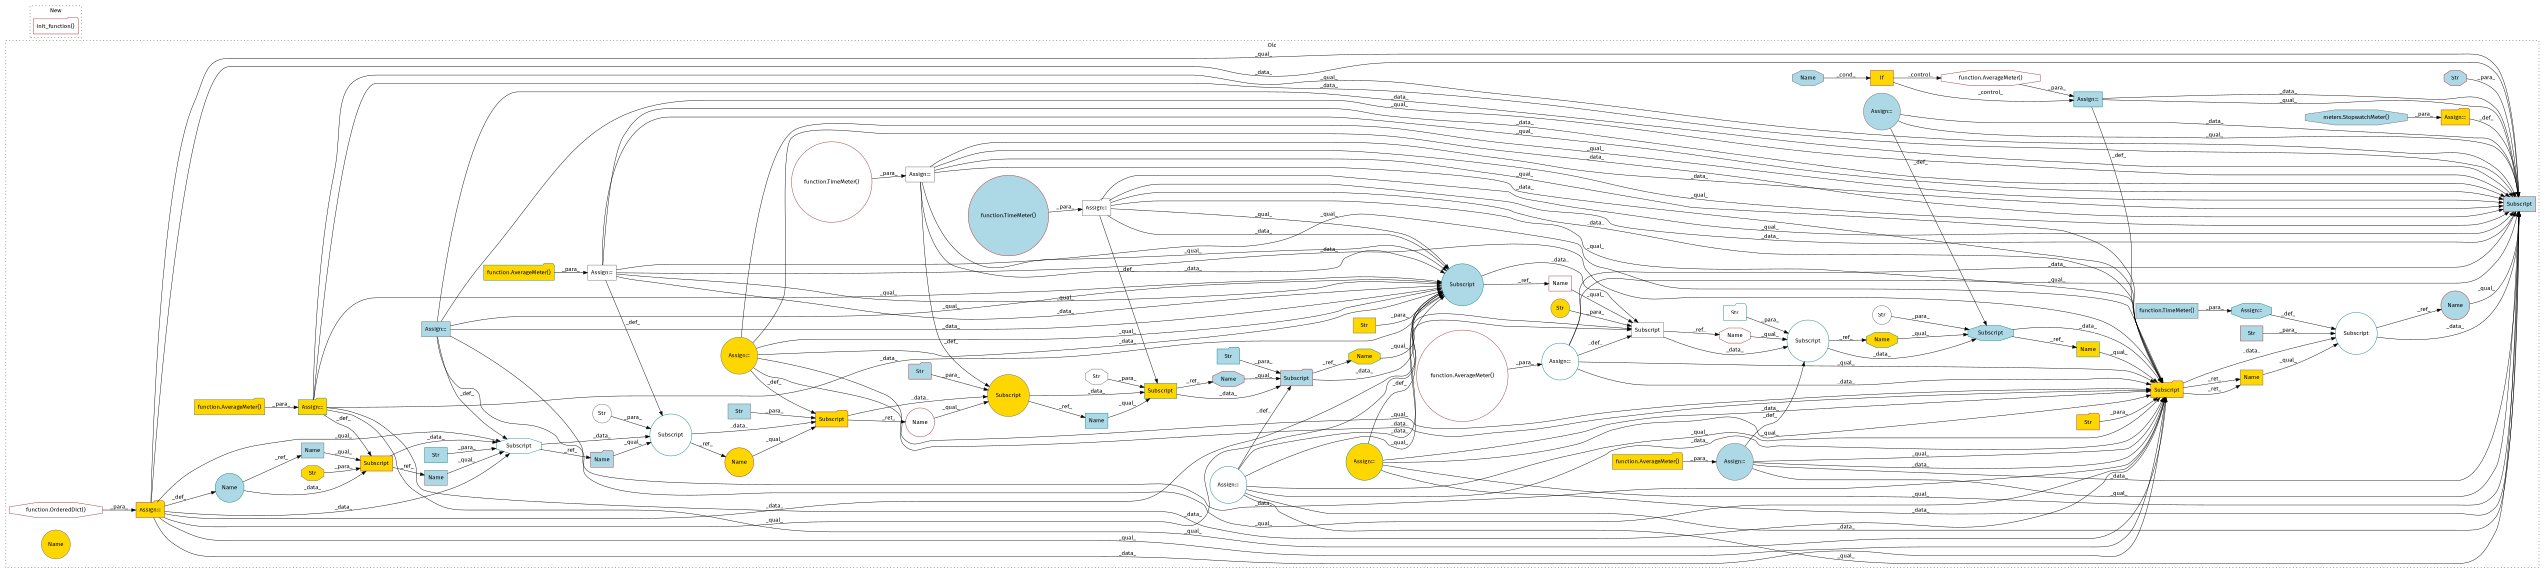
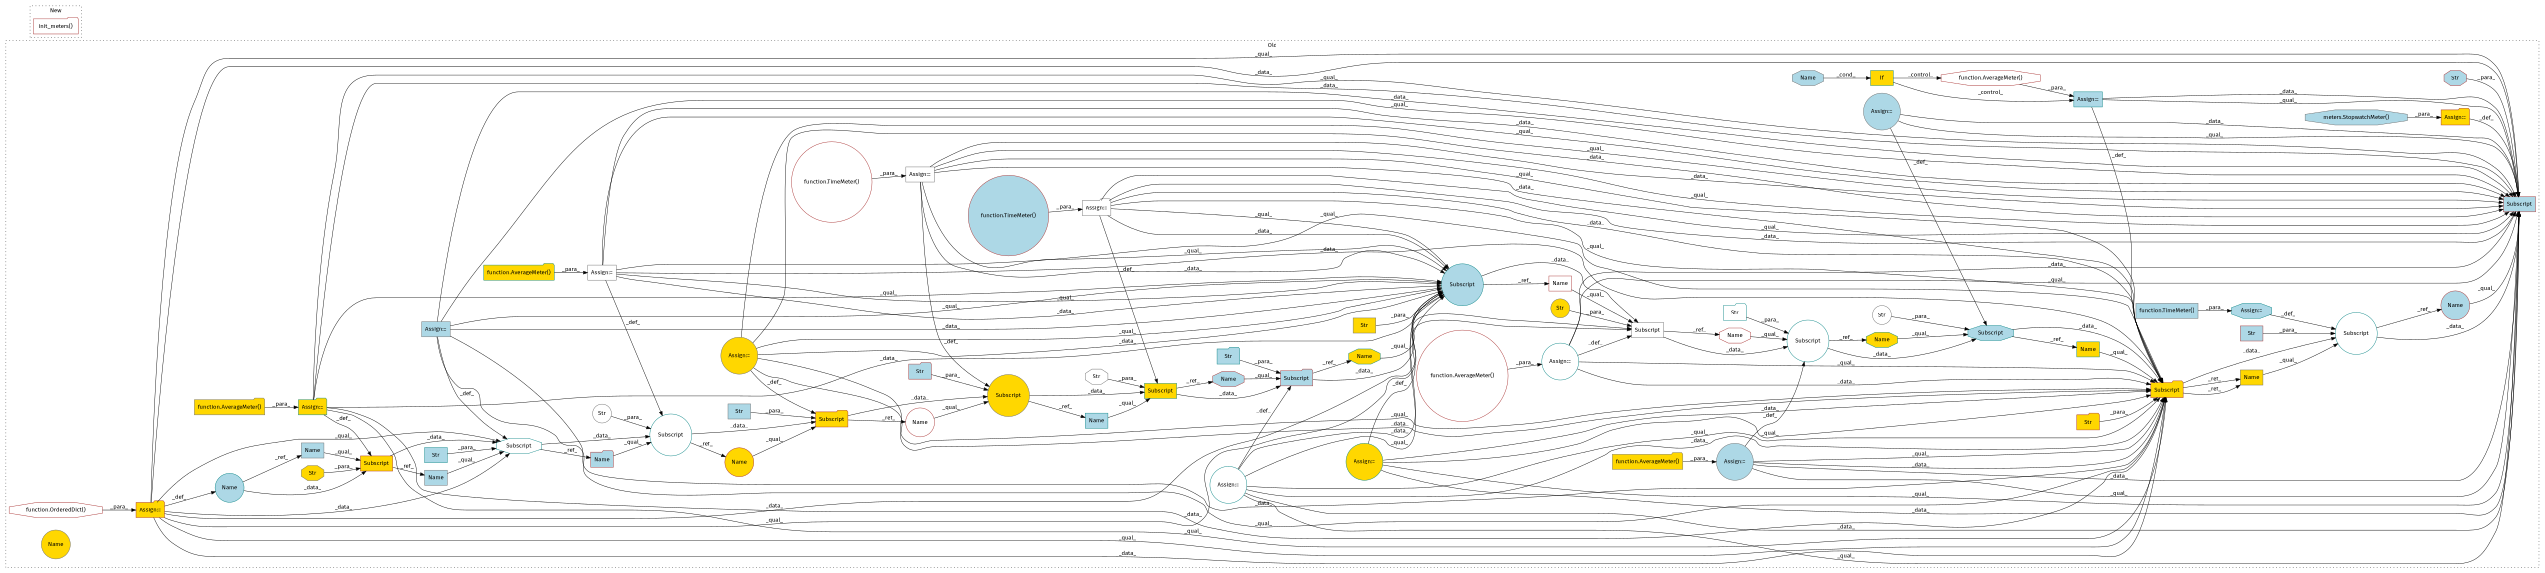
node "init_function()": label "init_function()" -> "init_meters()"
node "If": color brown -> teal
